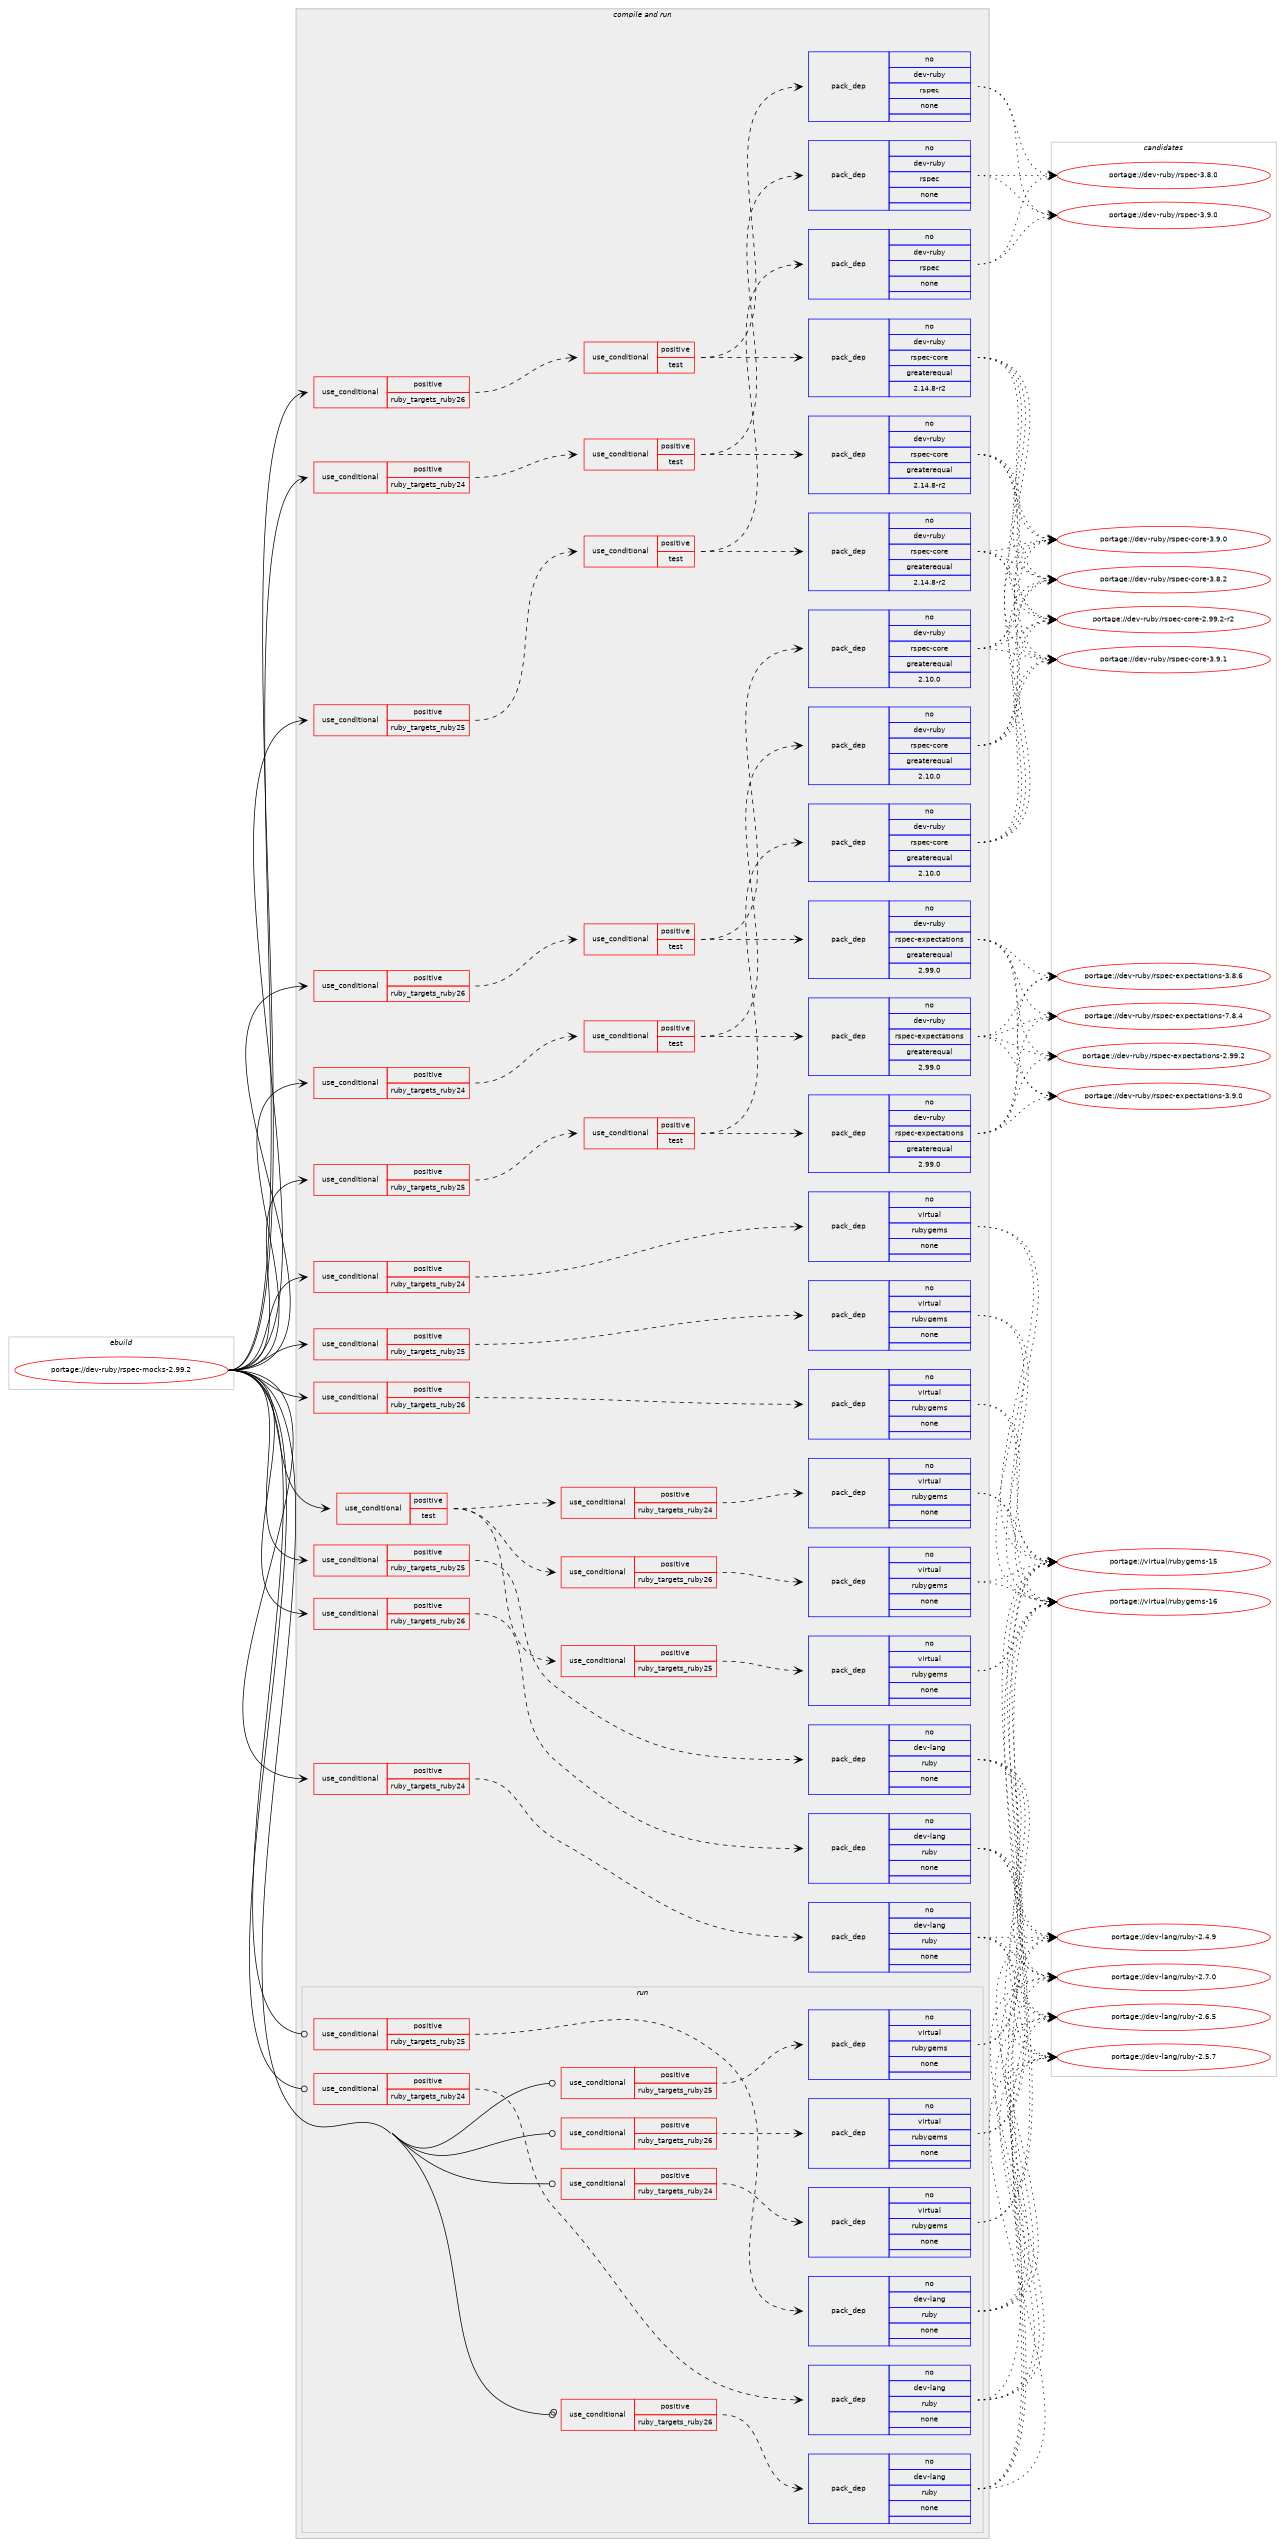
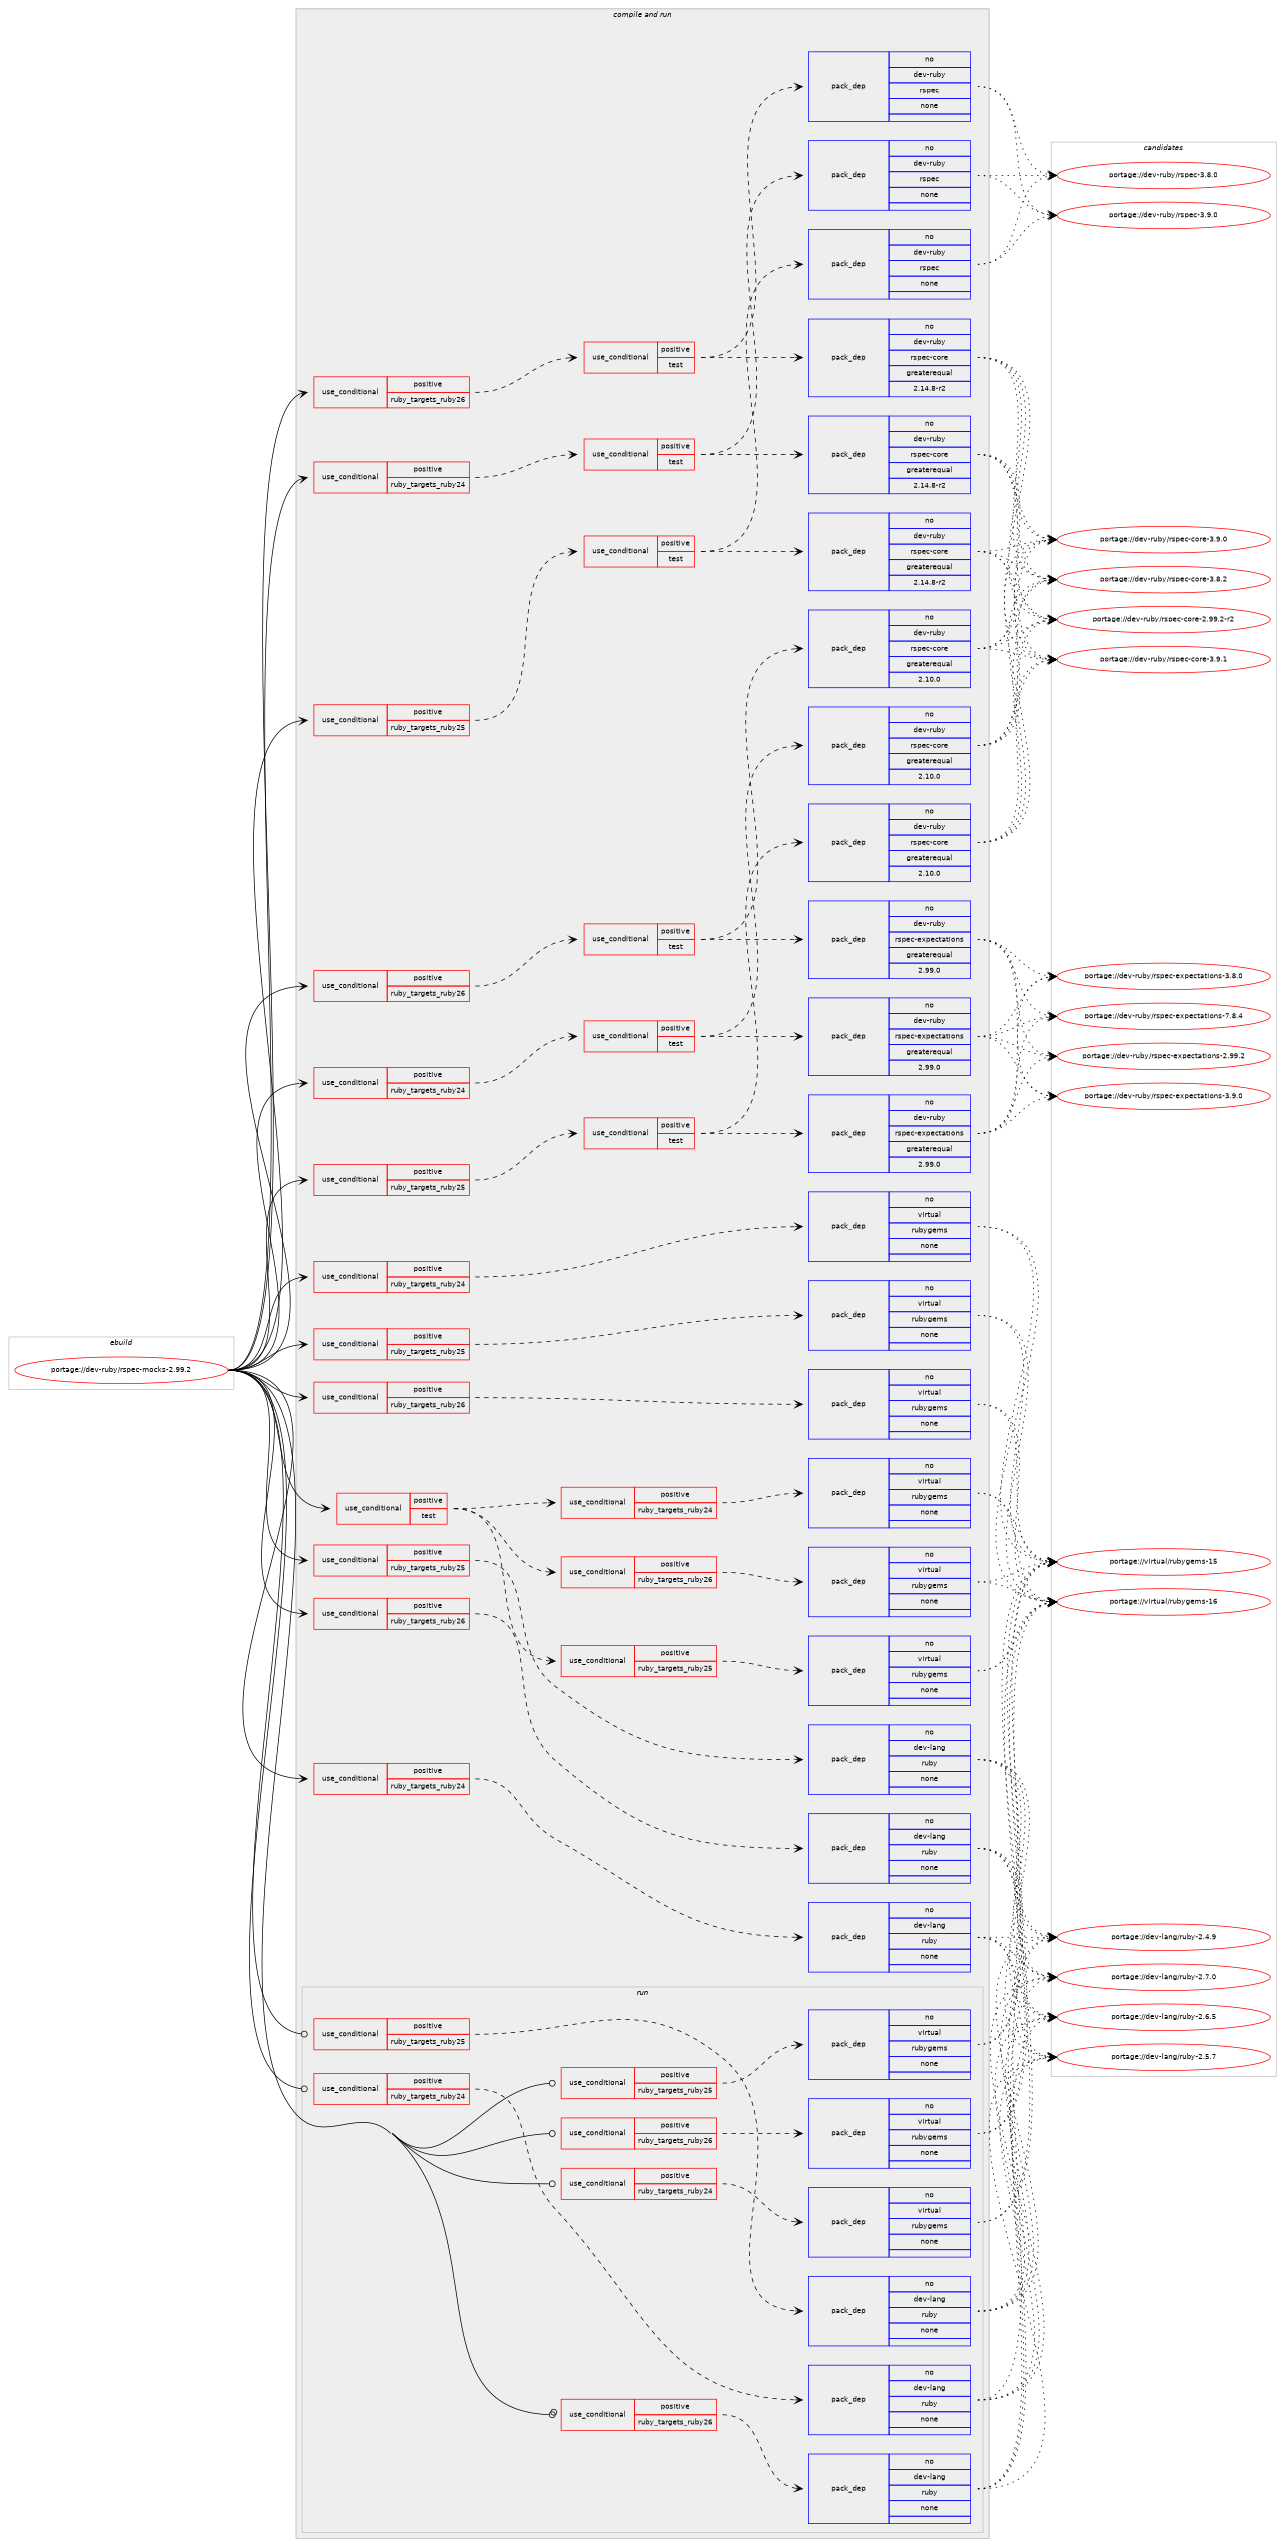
node "portage://dev-ruby/rspec-expectations-3.8.6": label "portage://dev-ruby/rspec-expectations-3.8.6" -> "portage://dev-ruby/rspec-expectations-3.8.0"
